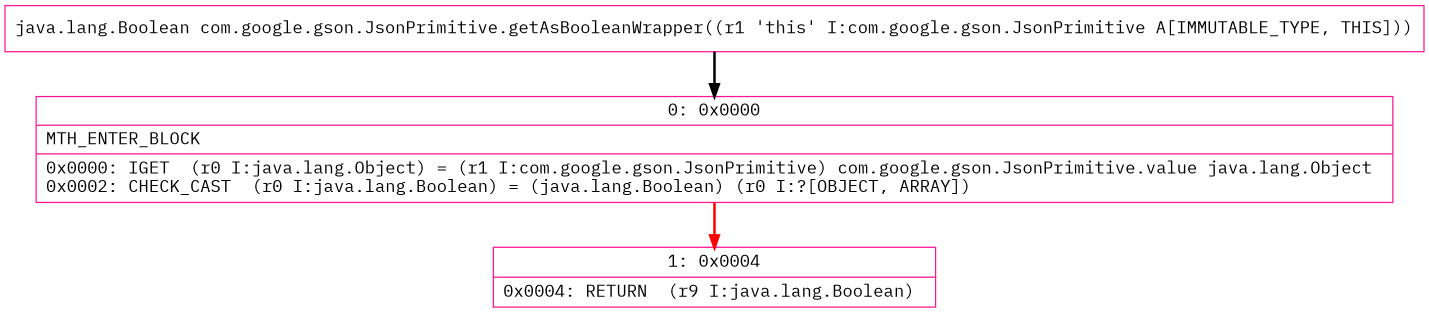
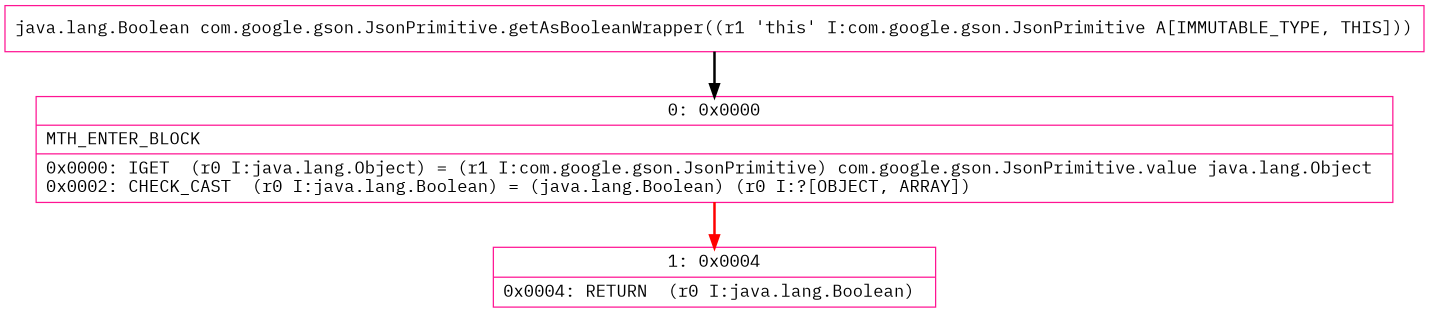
node "1: 0x0004": text "0x0004: RETURN  (r9 I:java.lang.Boolean)" -> "0x0004: RETURN  (r0 I:java.lang.Boolean)"
